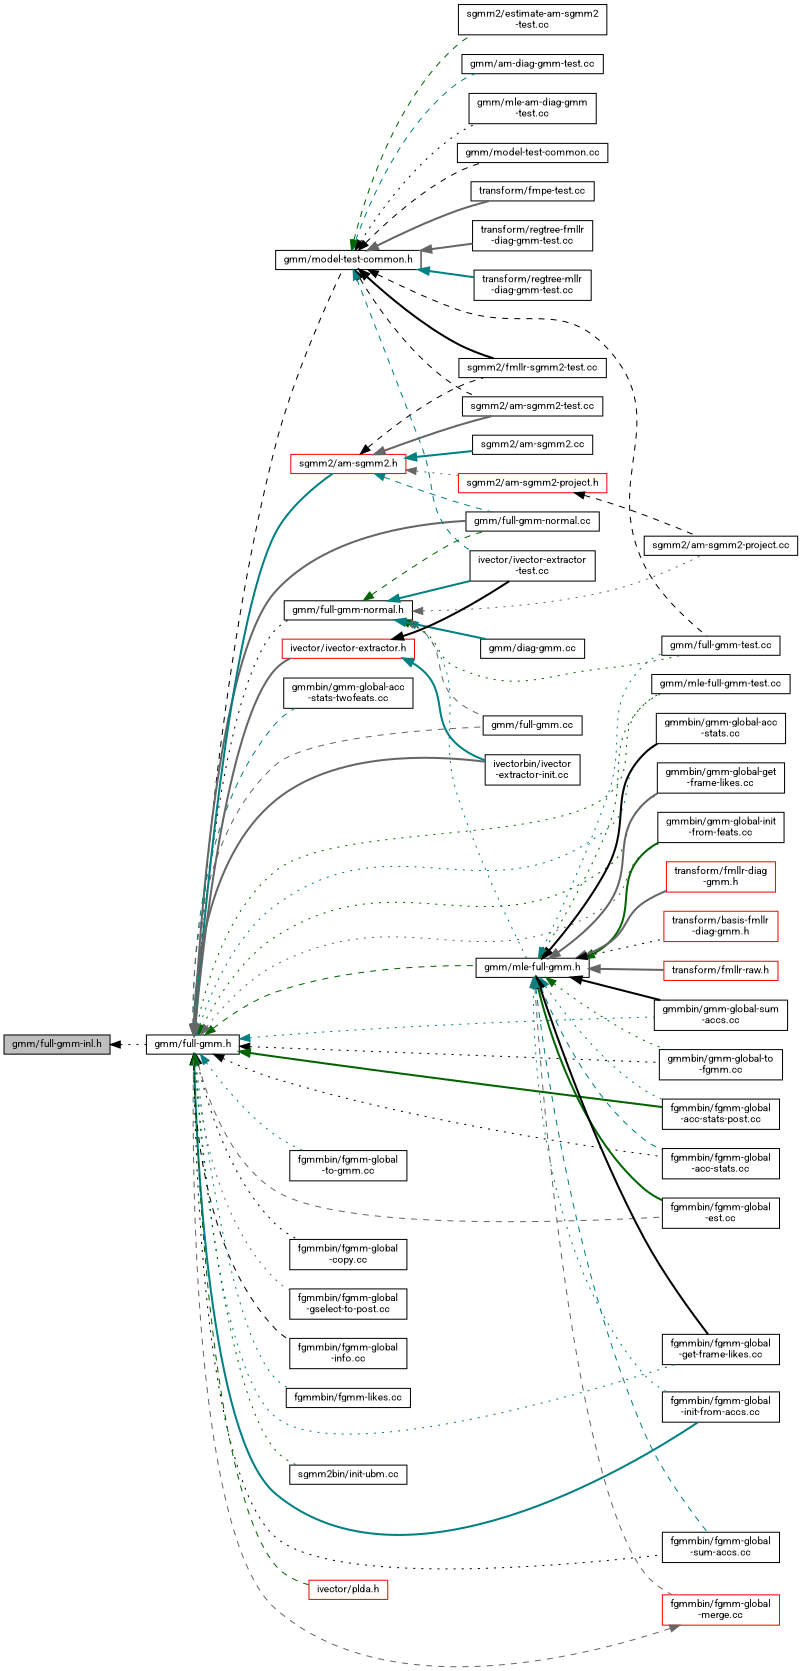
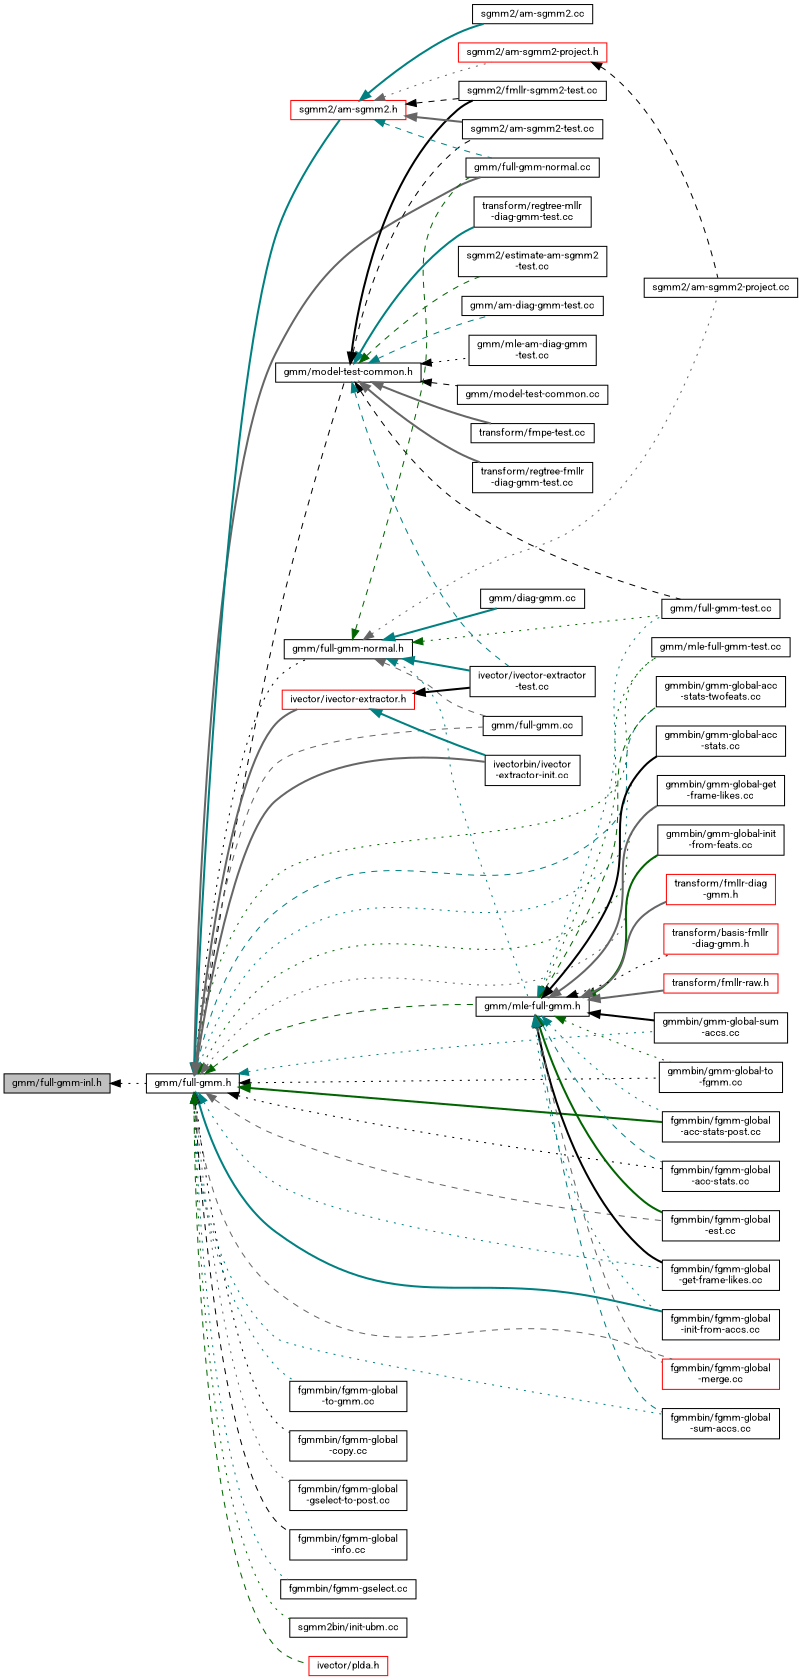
edge "gmmbin/gmm-global-acc -stats-twofeats.cc" -> "gmm/mle-full-gmm.h": added
node "fgmmbin/fgmm-likes.cc": label "fgmmbin/fgmm-likes.cc" -> "fgmmbin/fgmm-gselect.cc"
edge "fgmmbin/fgmm-global -sum-accs.cc" -> "gmm/full-gmm.h": color black -> teal
edge "gmm/full-gmm.h" -> "fgmmbin/fgmm-global -merge.cc": reversed
